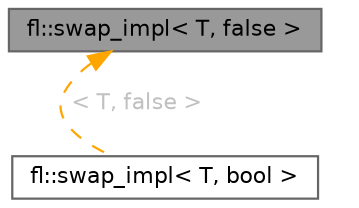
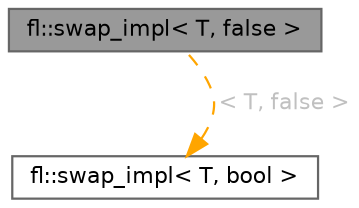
edge "fl::swap_impl< T, bool >" -> "fl::swap_impl< T, false >": reversed
